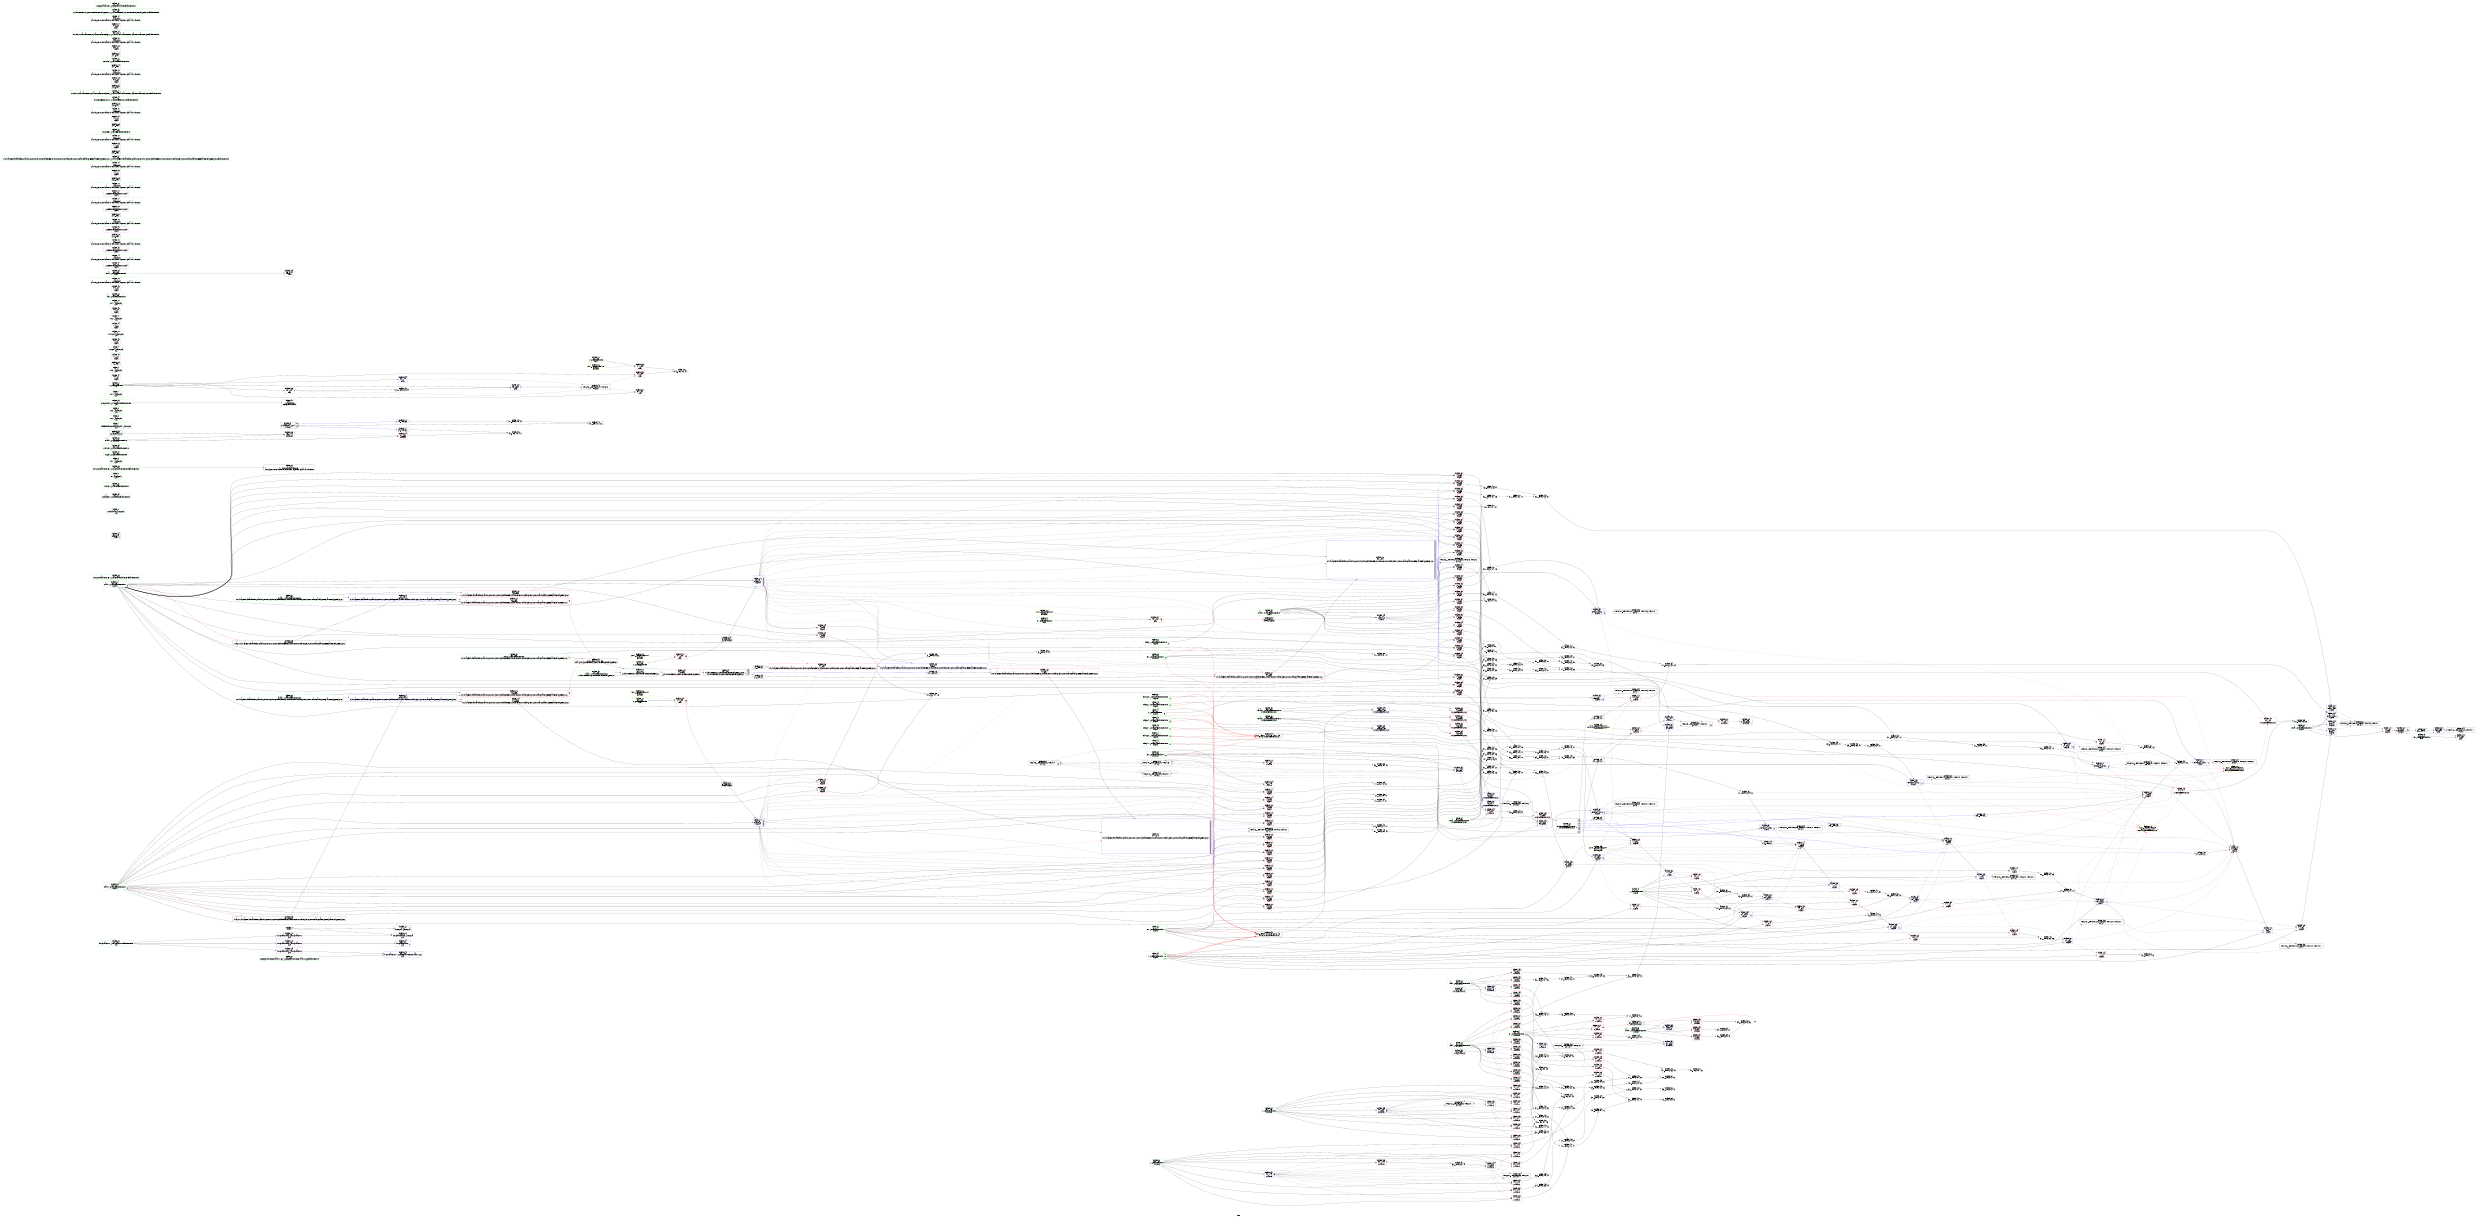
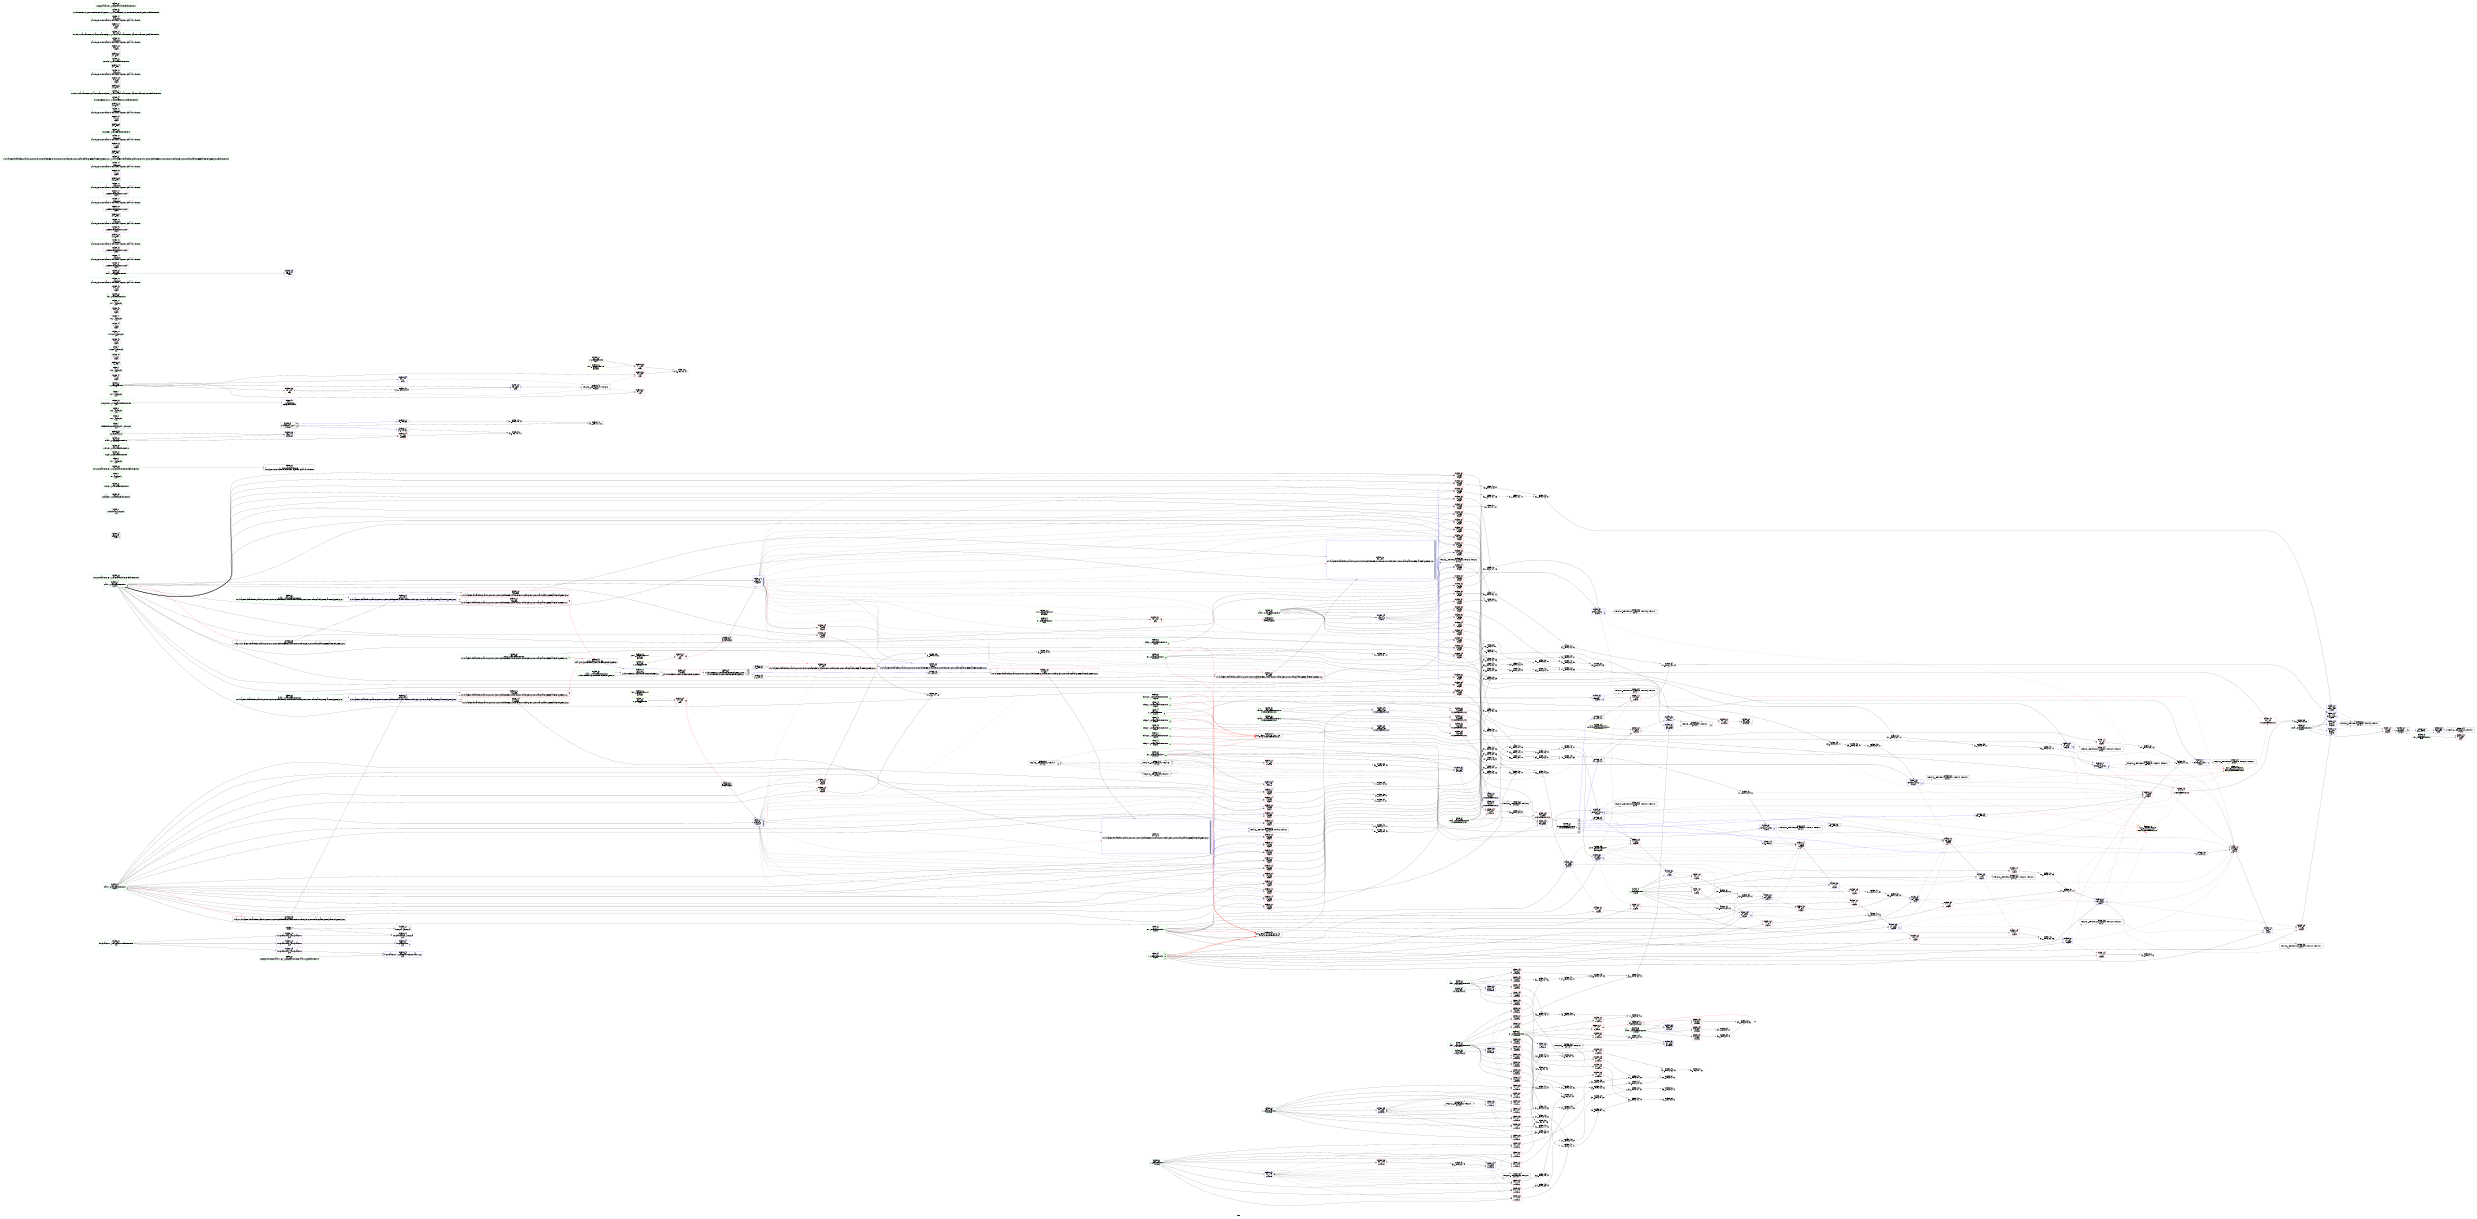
node "NodeID: 157": added
